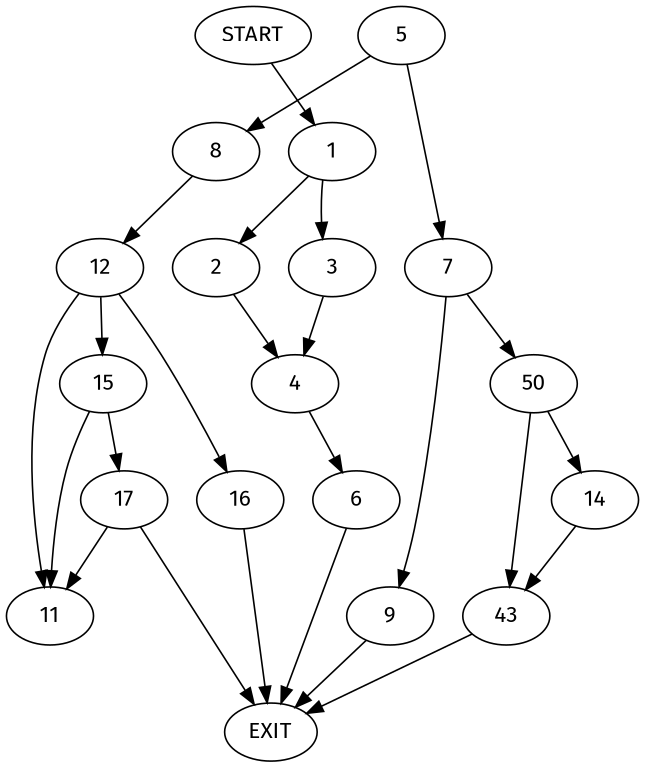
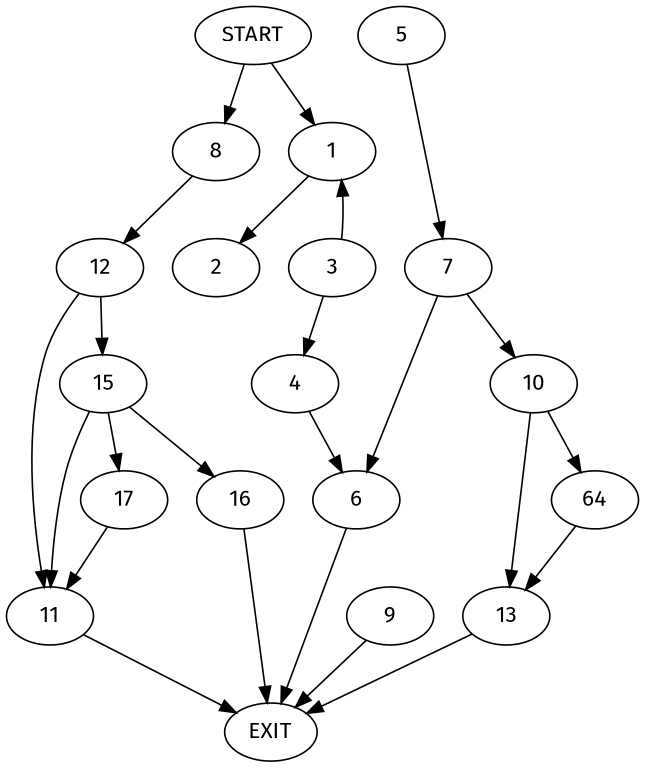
edge "5" -> "8": now "START" -> "8"
edge "1" -> "3": reversed
edge "2" -> "4": removed
edge "12" -> "16": now "15" -> "16"
node "50": label "50" -> "10"
edge "7" -> "9": now "7" -> "6"
node "14": label "14" -> "64"
edge "17" -> "EXIT": now "11" -> "EXIT"
node "43": label "43" -> "13"
